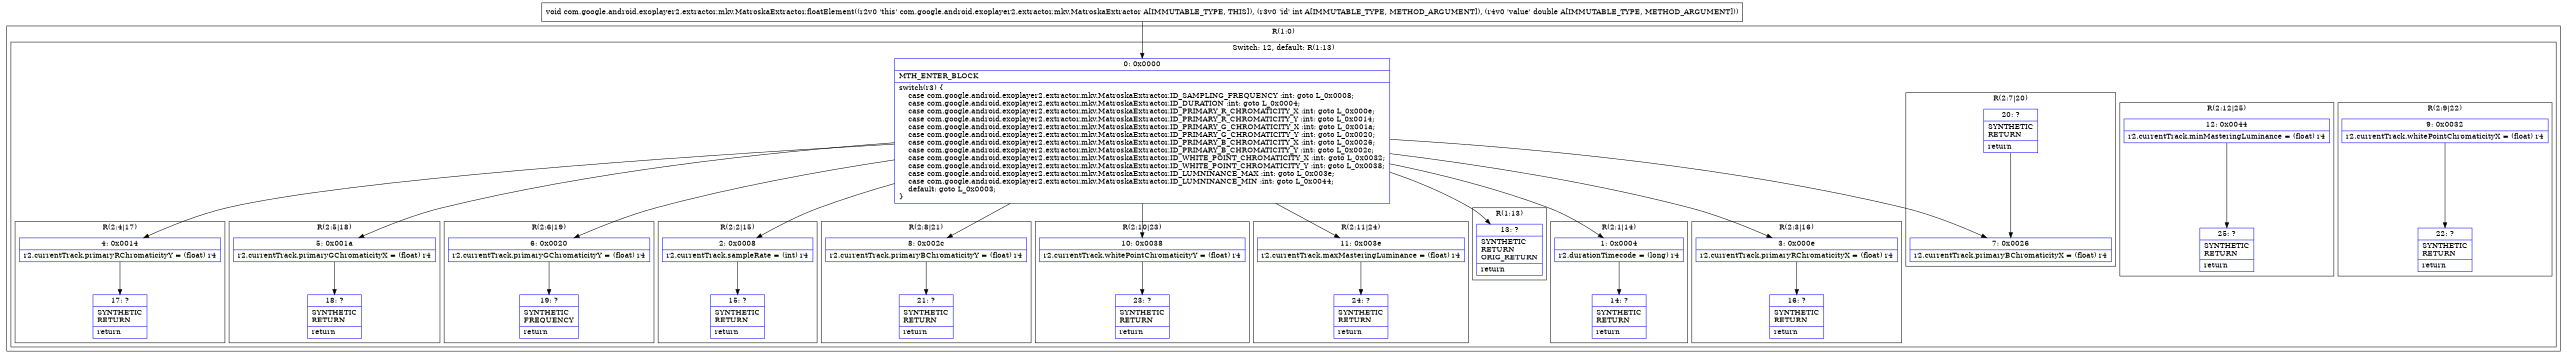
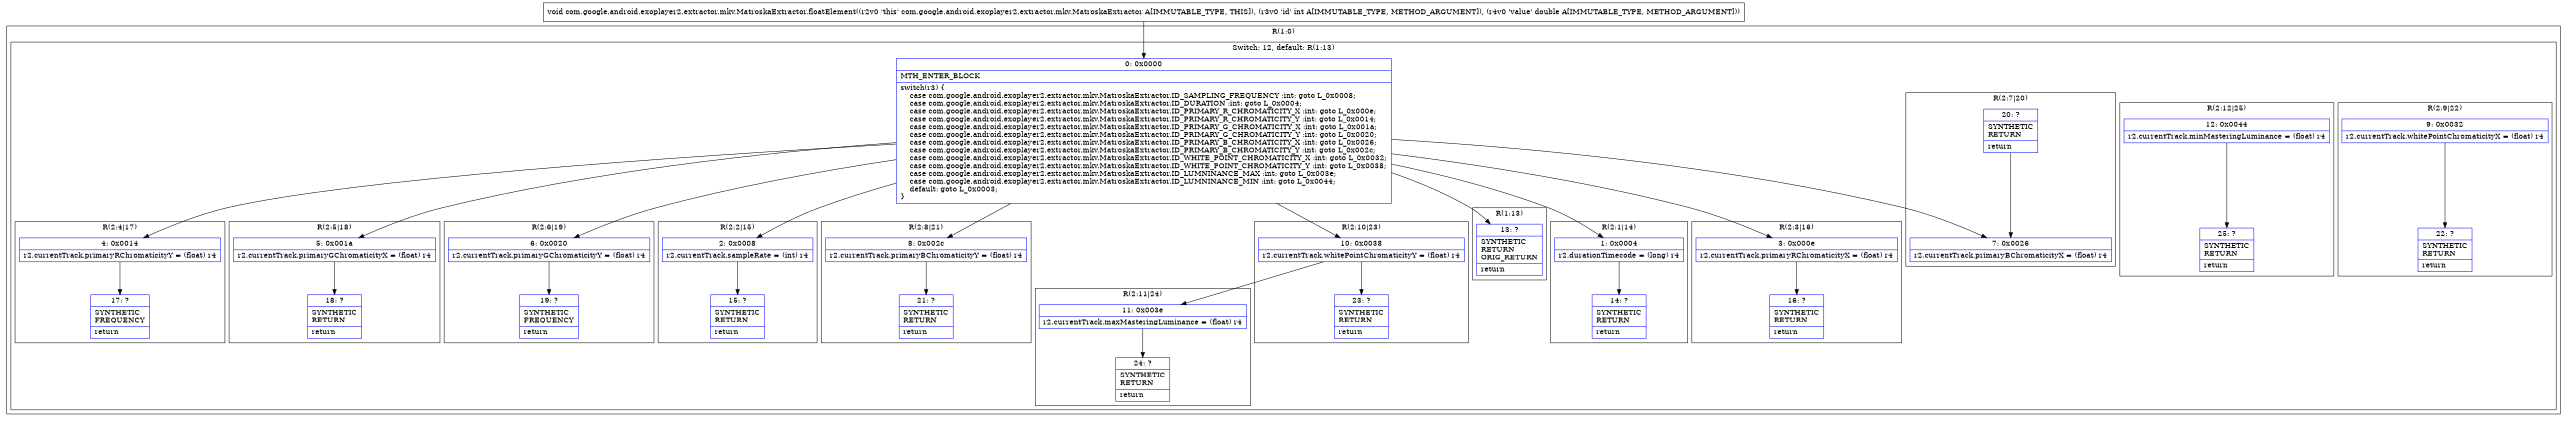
edge "0: 0x0000" -> "11: 0x003e": now "10: 0x0038" -> "11: 0x003e"
node "17: ?": text "RETURN" -> "FREQUENCY"
